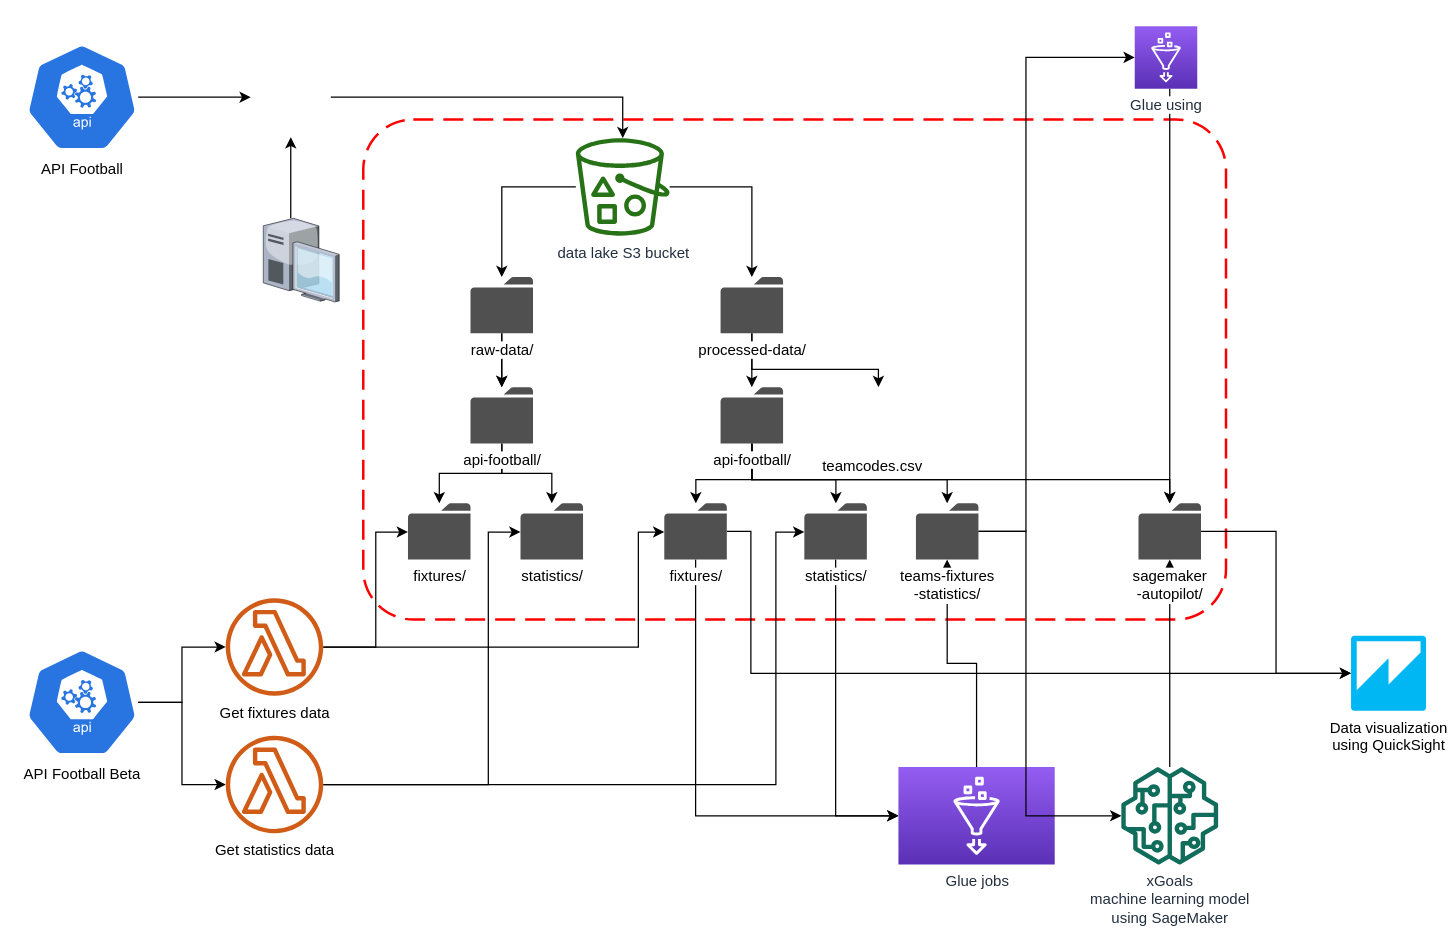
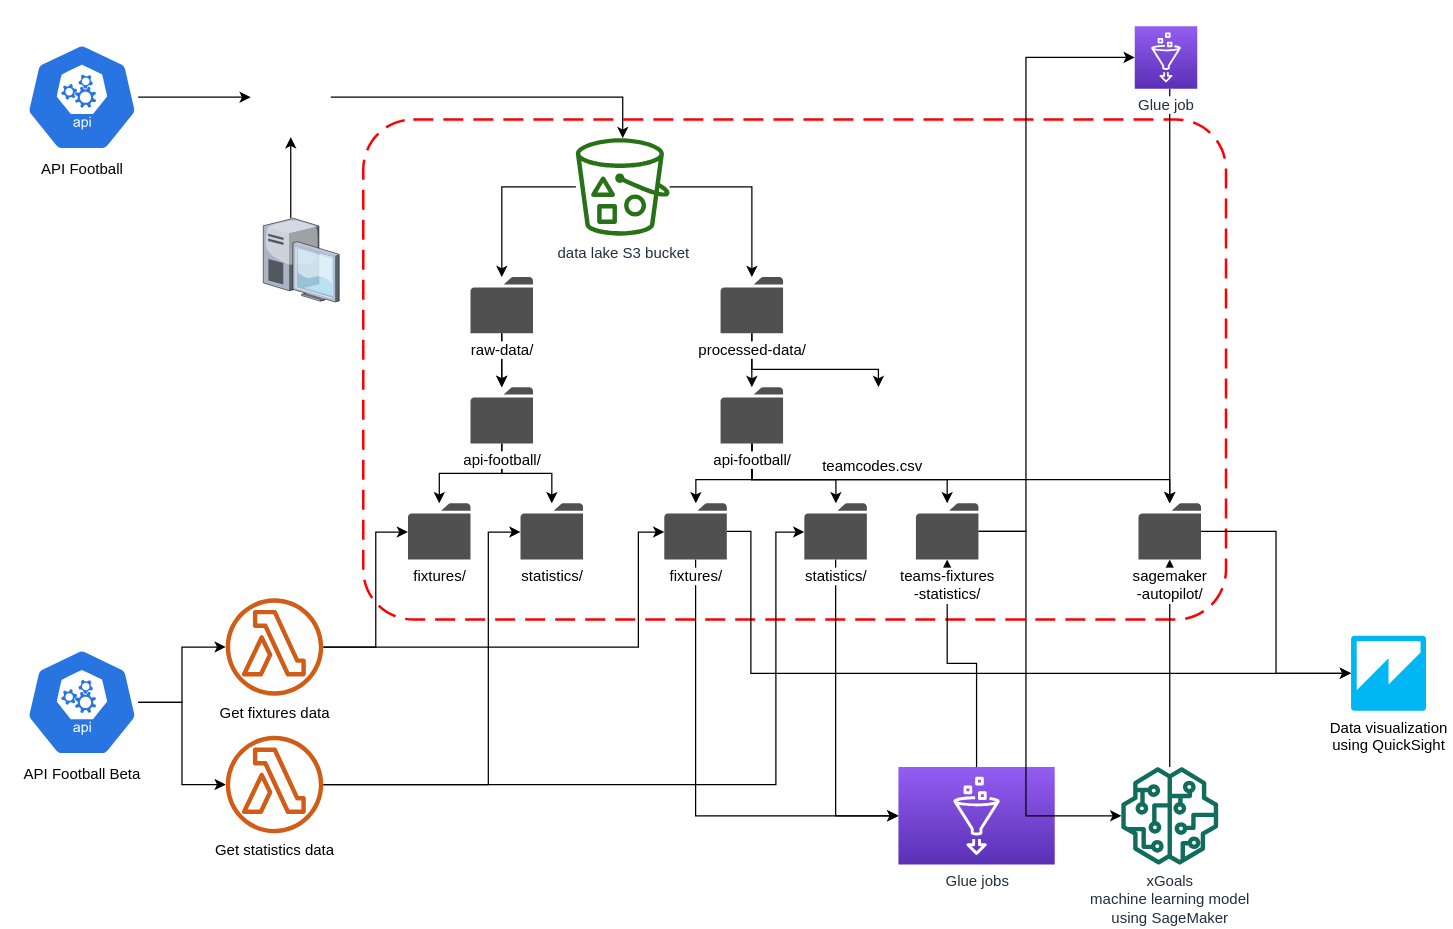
node "Glue using": label "Glue using" -> "Glue job"
